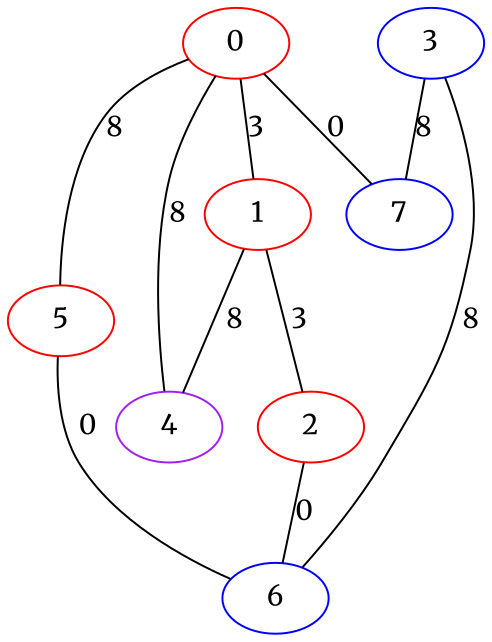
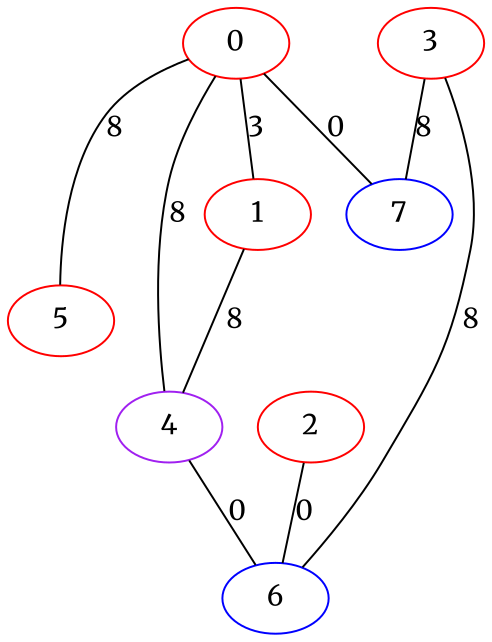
node "3": color blue -> red
edge "1" -- "2": removed, label "3"
edge "5" -- "6": now "4" -- "6"
